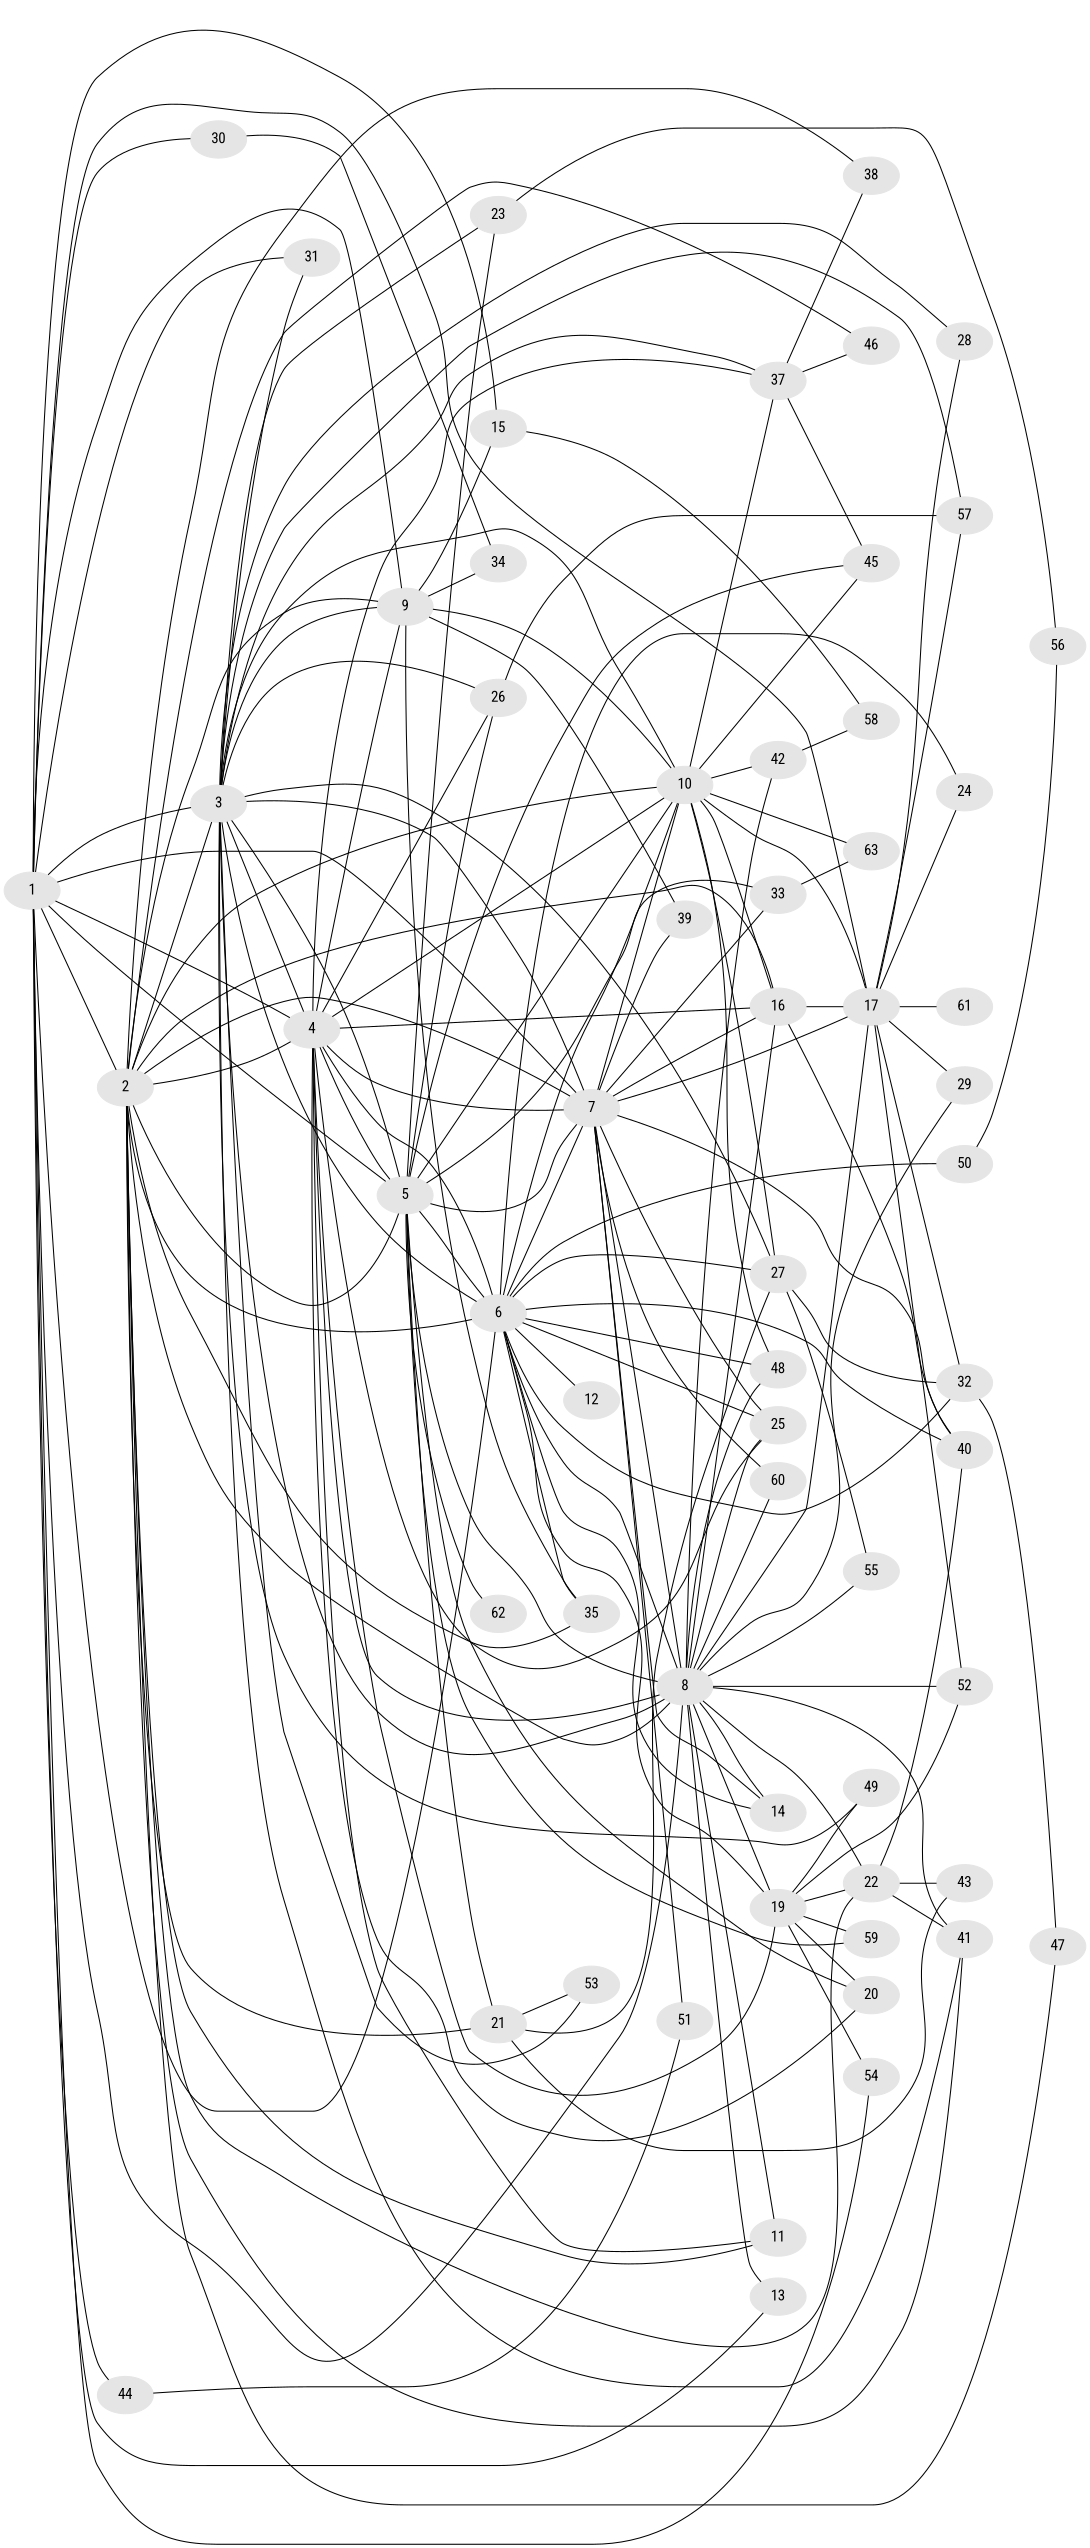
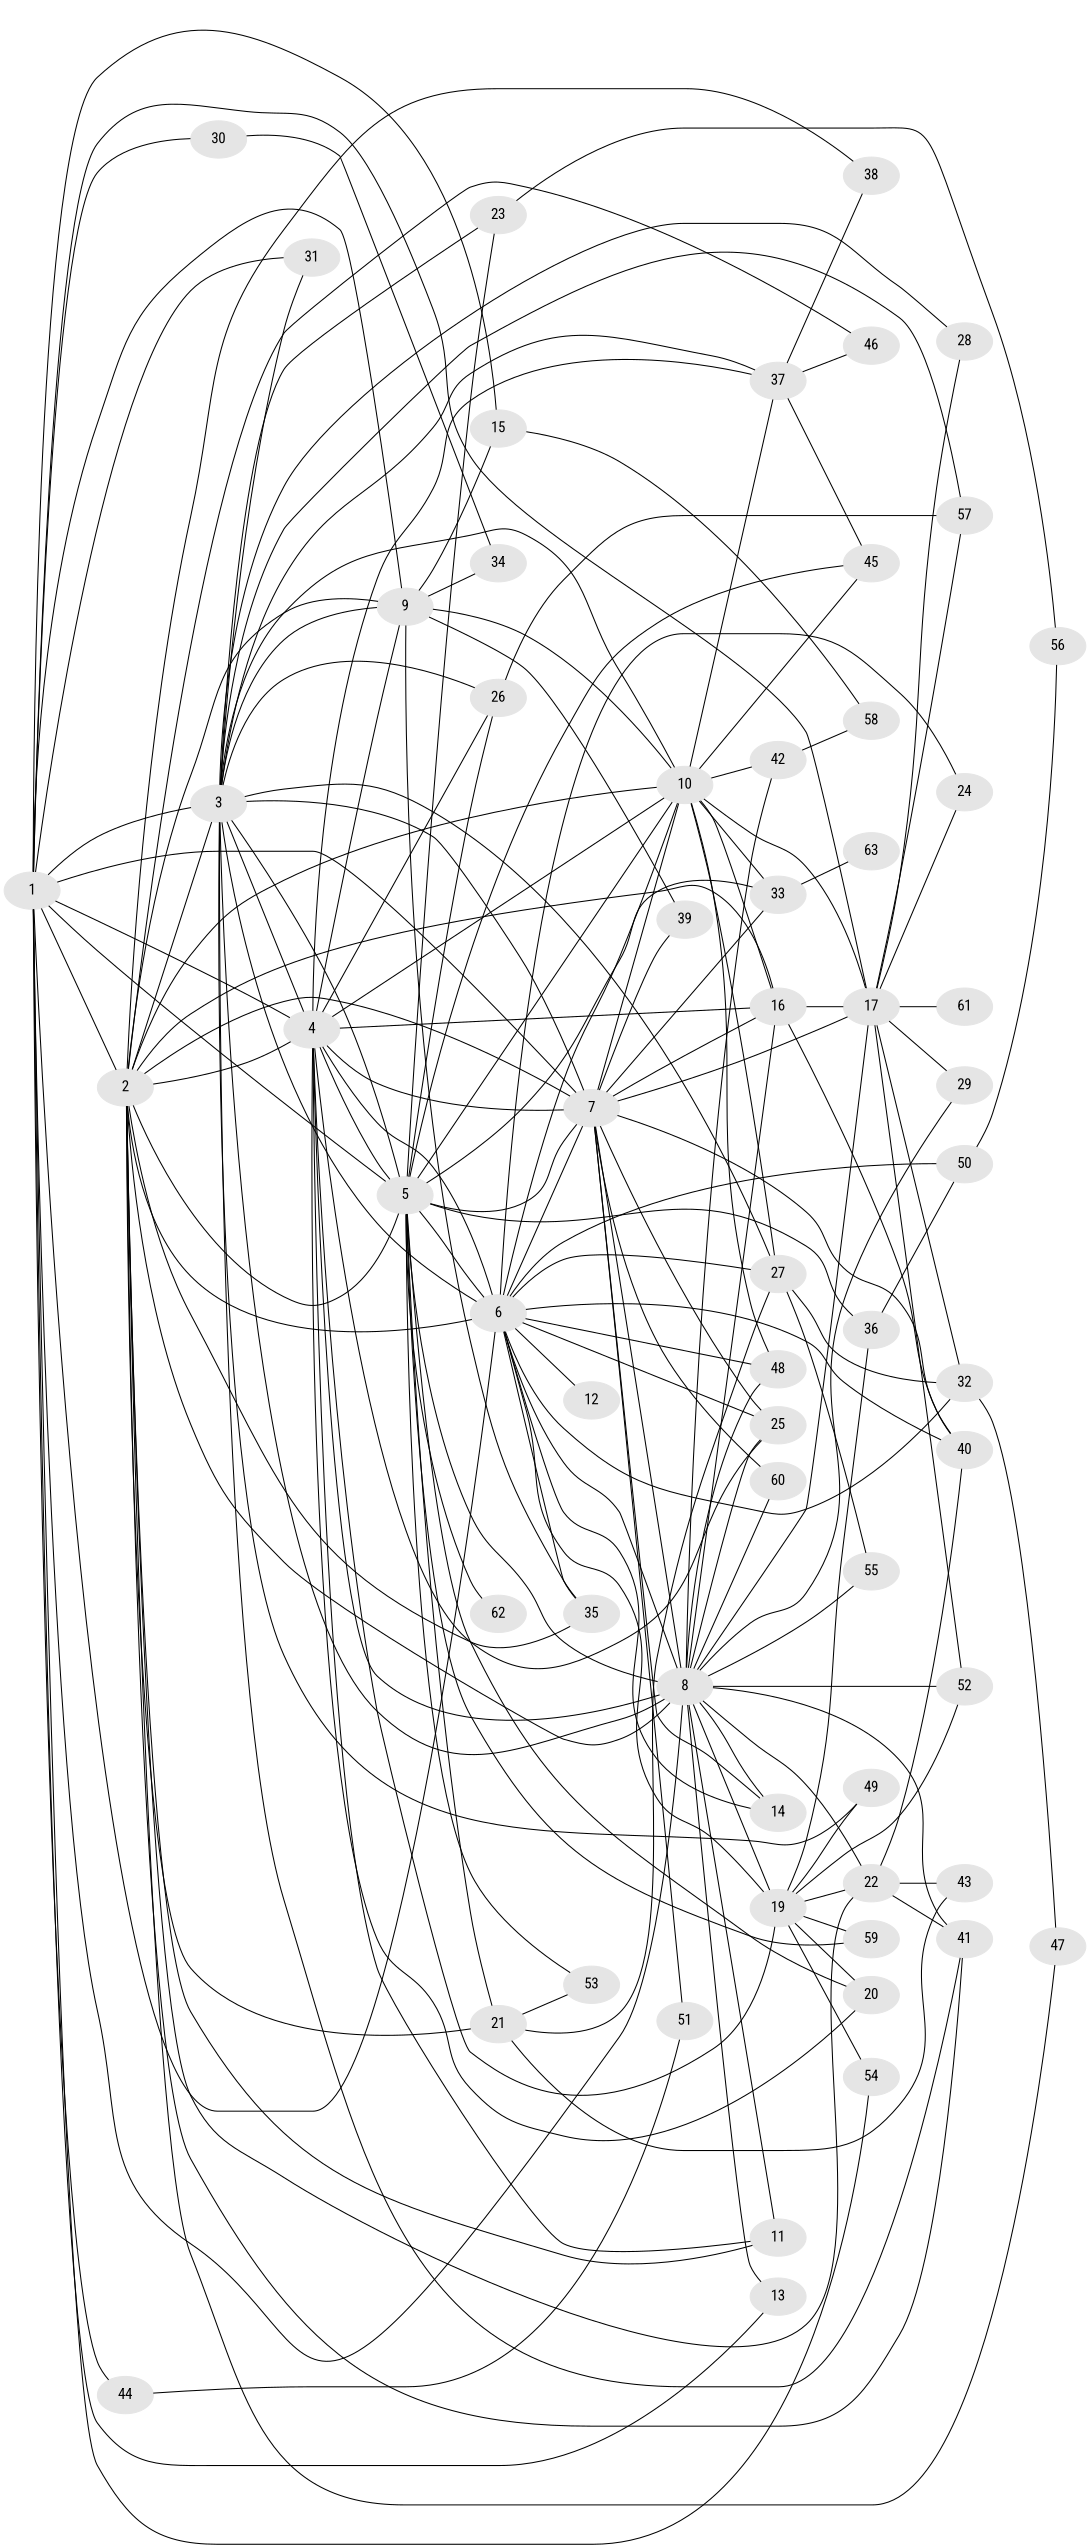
edge "10" -- "63": now "10" -- "33"
node "36": added
edge "3" -- "53": now "5" -- "53"
